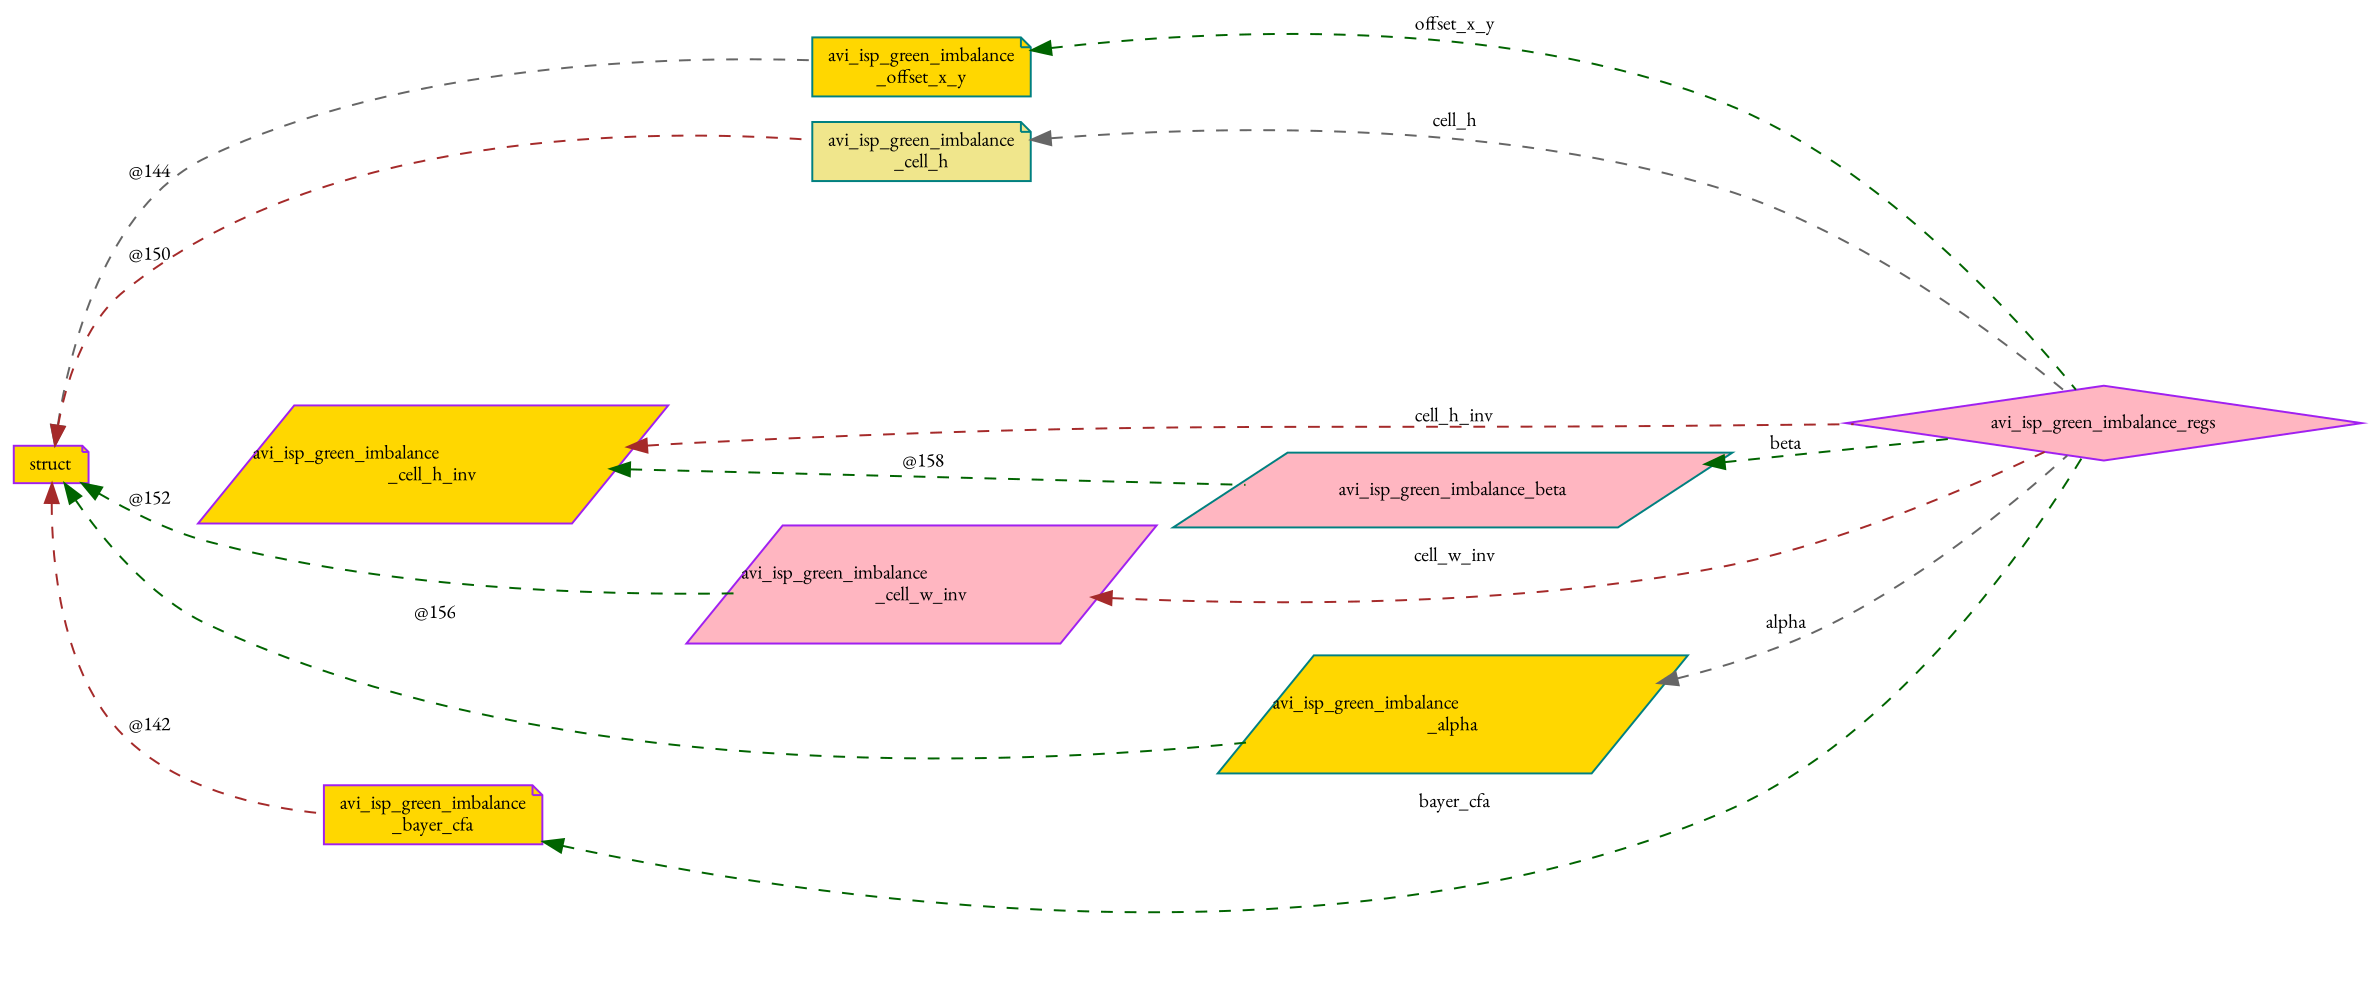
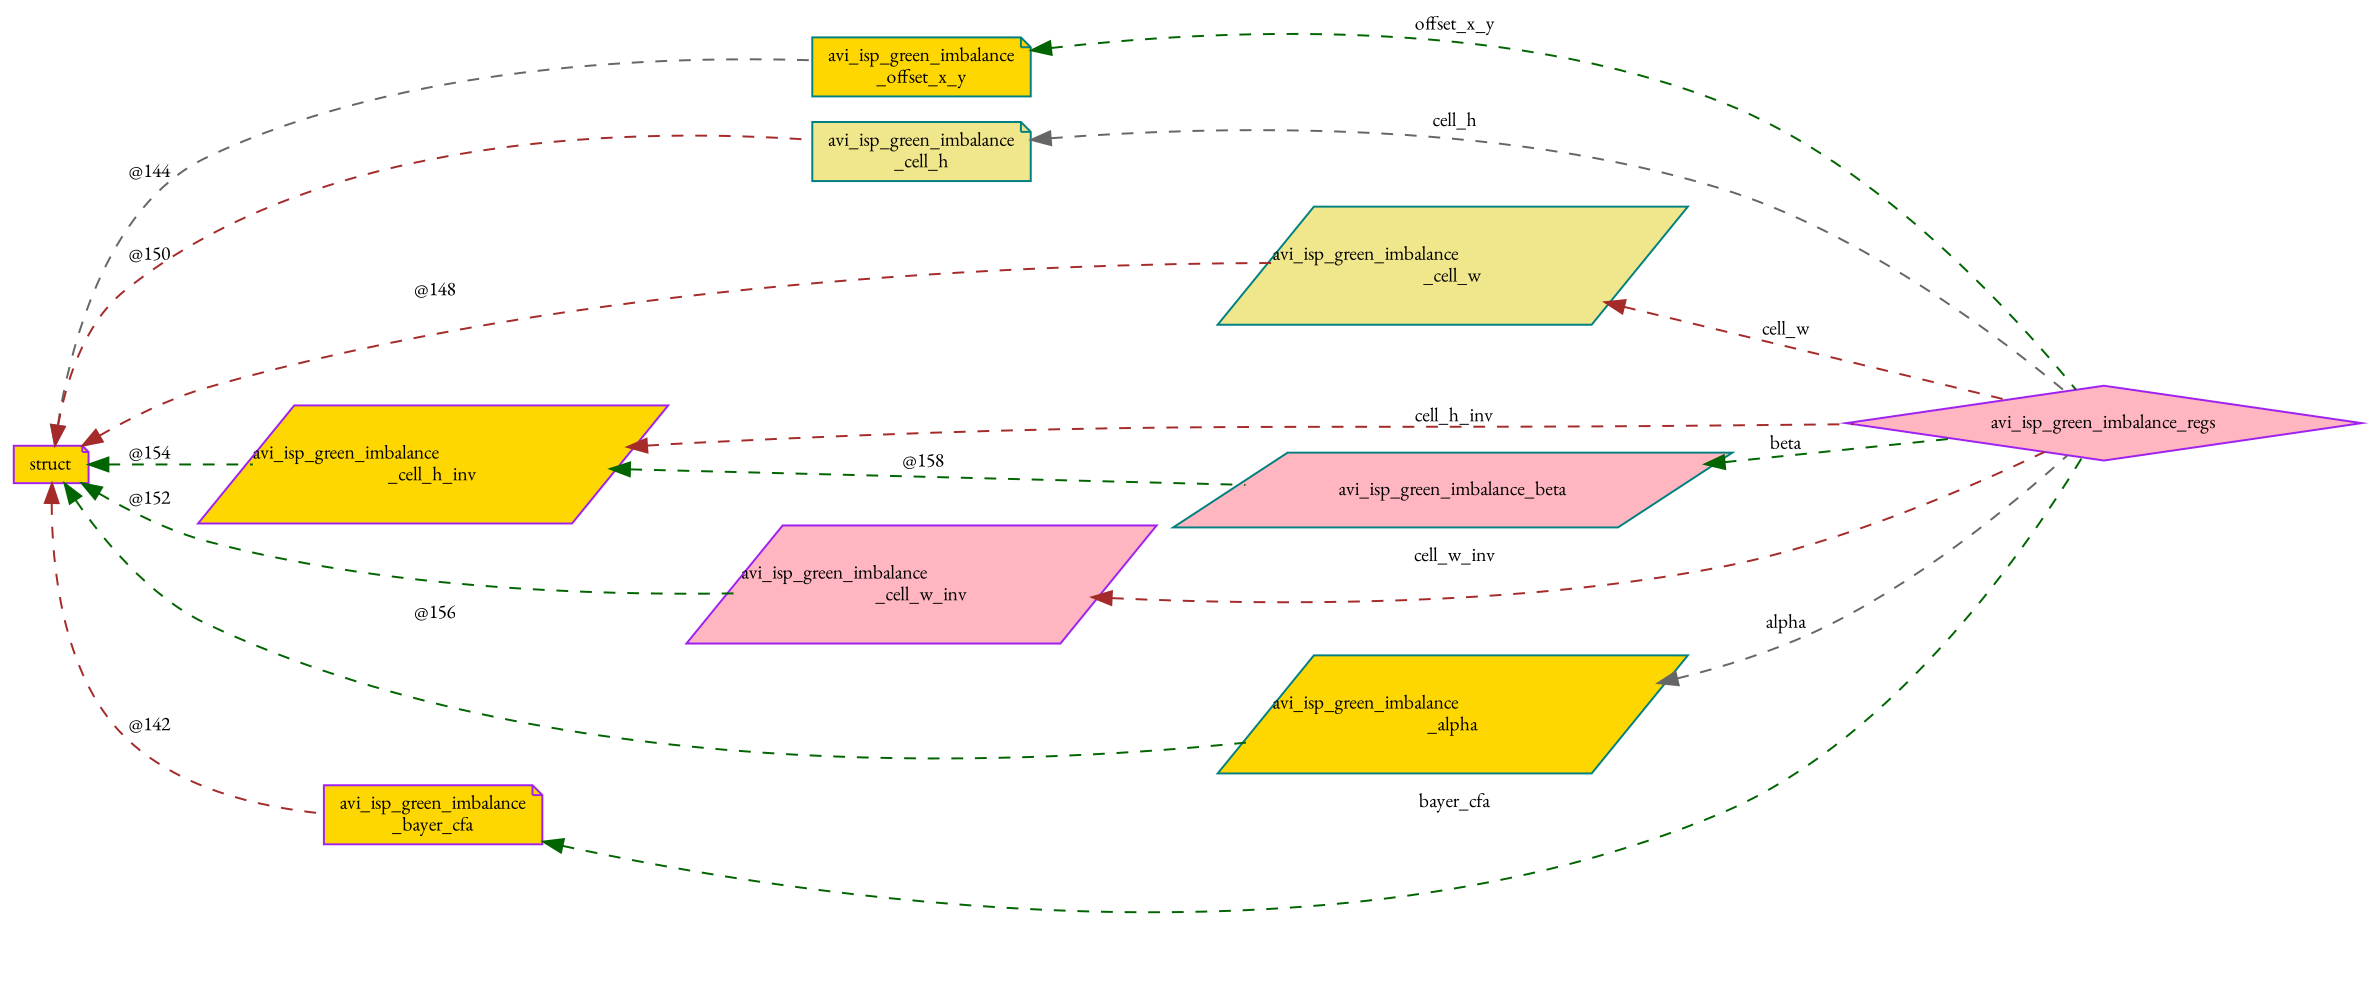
node "avi_isp_green_imbalance _cell_w": added
edge "avi_isp_green_imbalance _cell_h_inv" -> "struct": added, label "@154"
